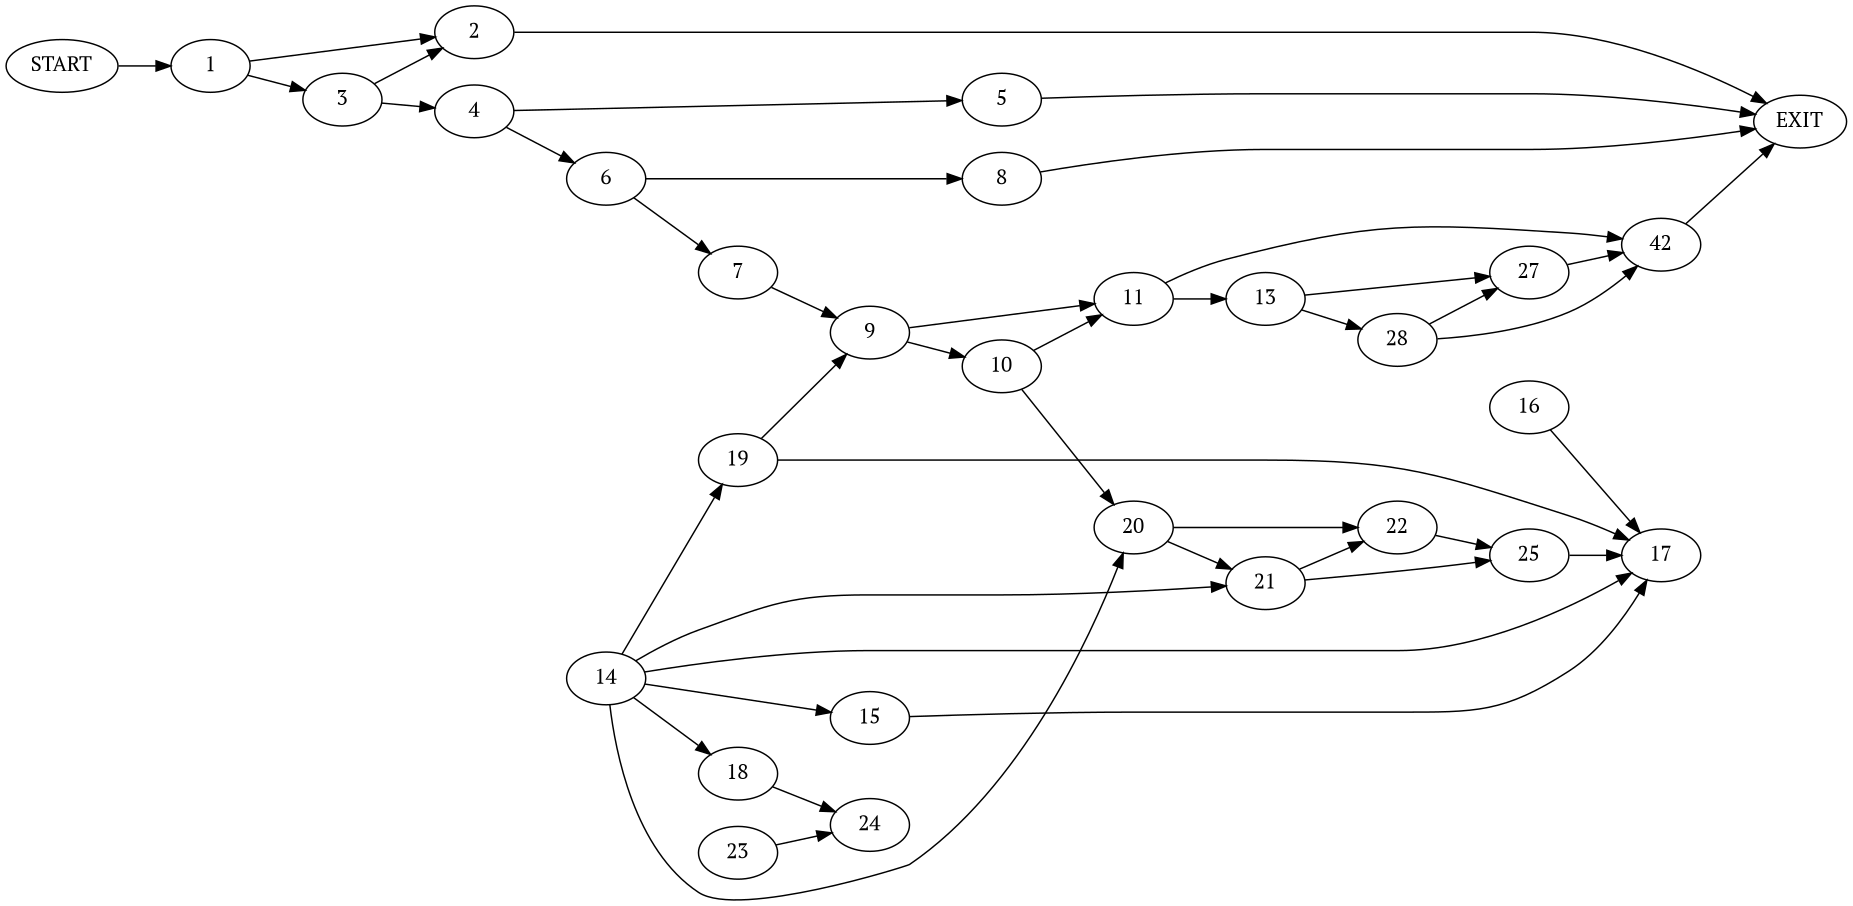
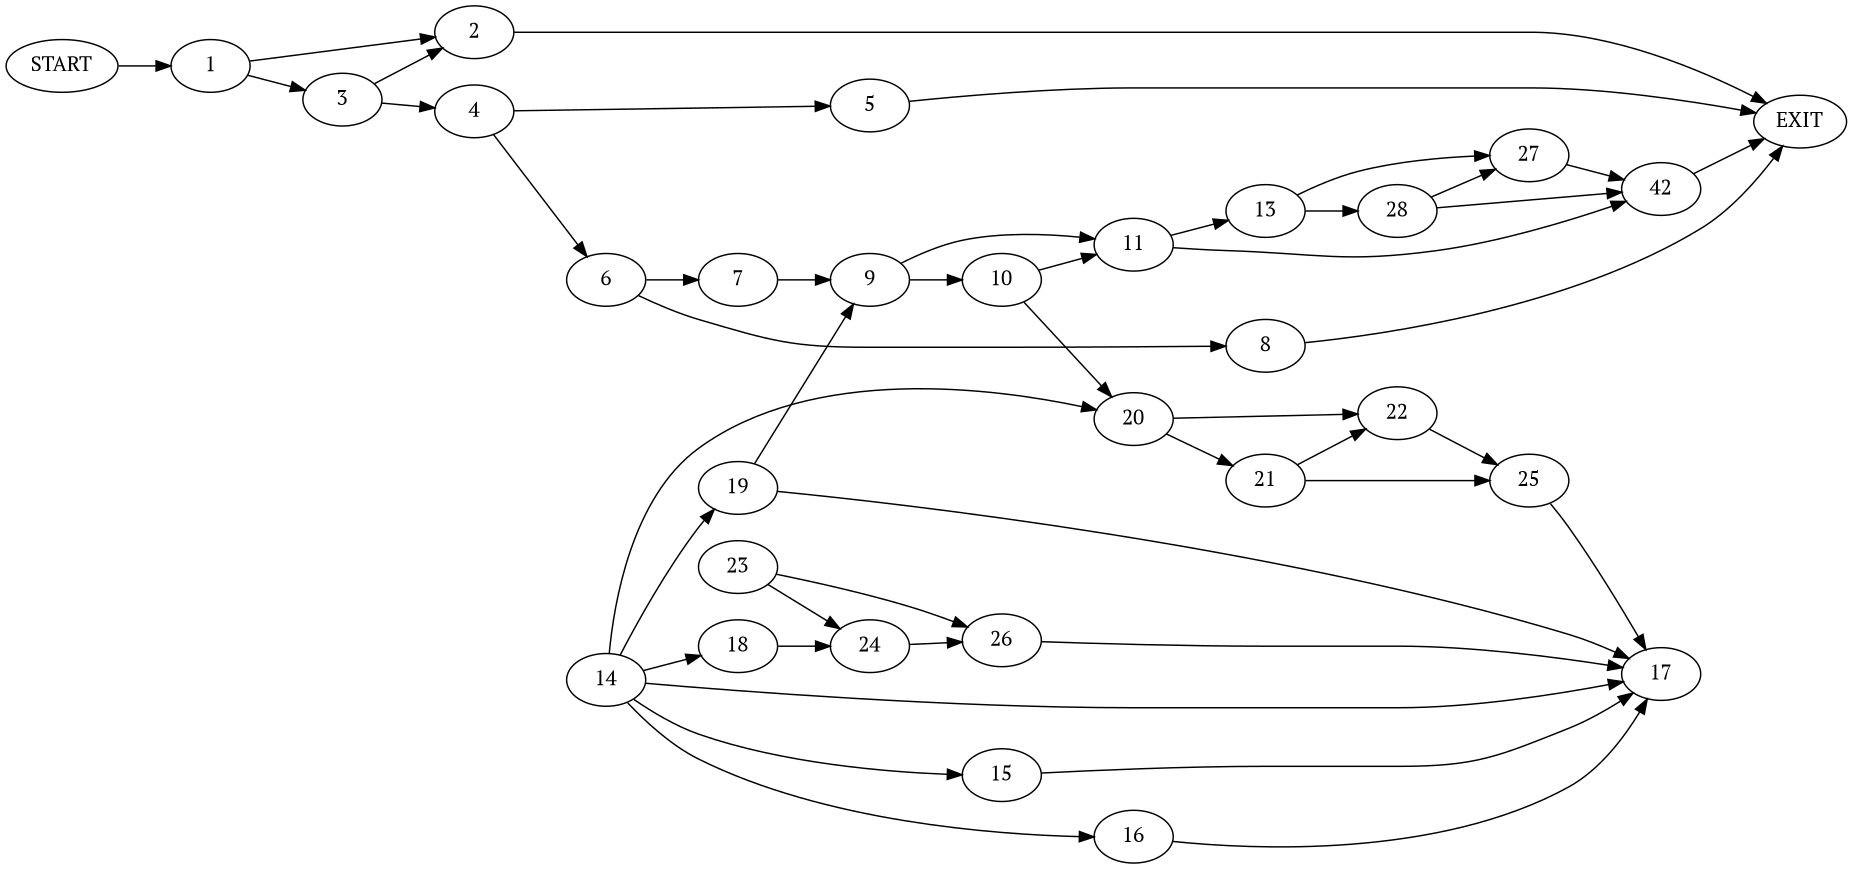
edge "14" -> "21": now "14" -> "16"
node "26": added
